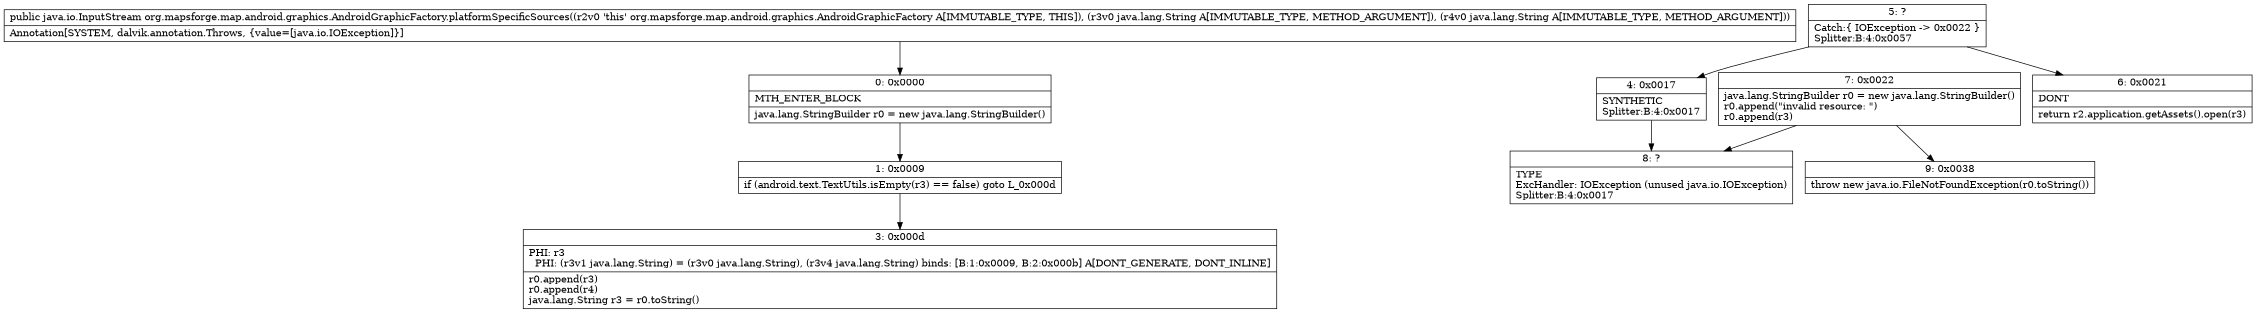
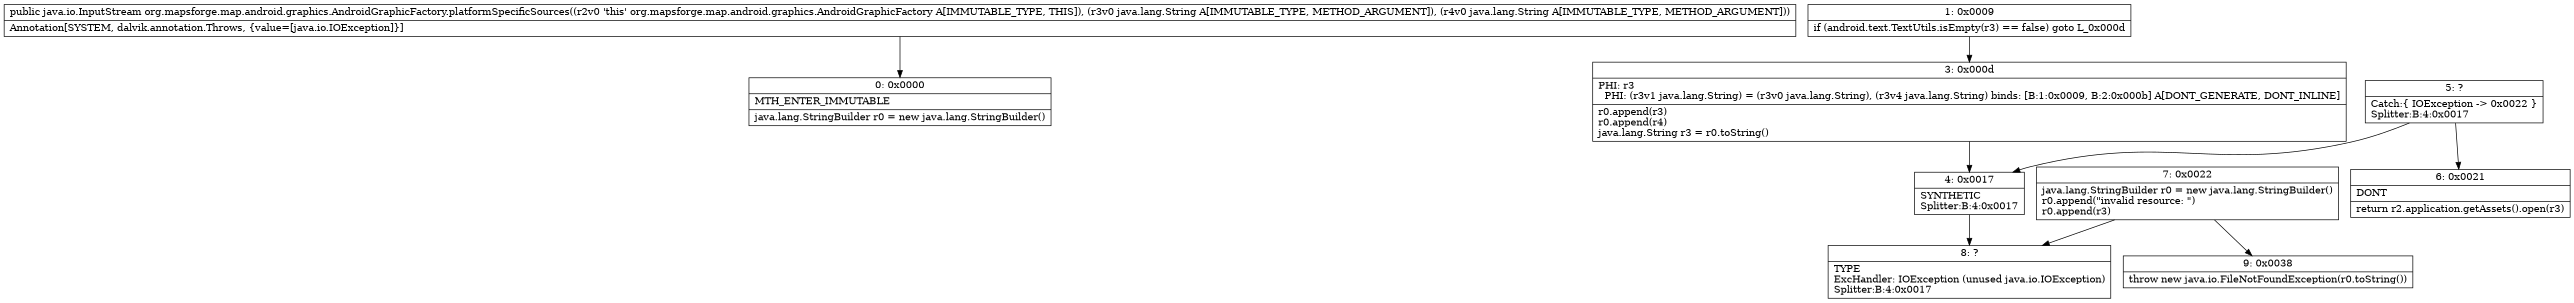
node "5: ?": text "Splitter:B:4:0x0057" -> "Splitter:B:4:0x0017"
node "0: 0x0000": text "MTH_ENTER_BLOCK" -> "MTH_ENTER_IMMUTABLE"
edge "0: 0x0000" -> "1: 0x0009": removed
edge "3: 0x000d" -> "4: 0x0017": added
